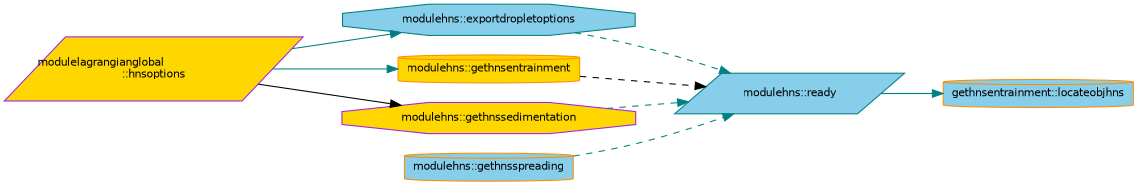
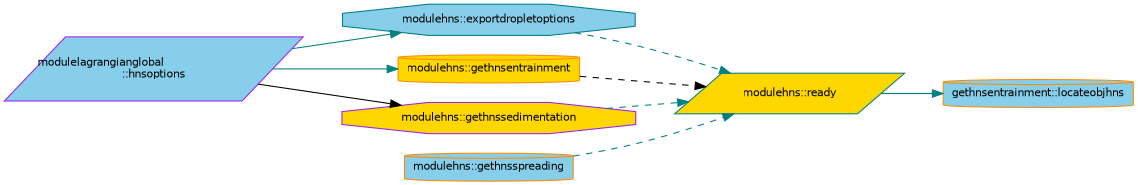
node "modulelagrangianglobal ::hnsoptions": fillcolor gold -> skyblue
node "modulehns::ready": fillcolor skyblue -> gold
